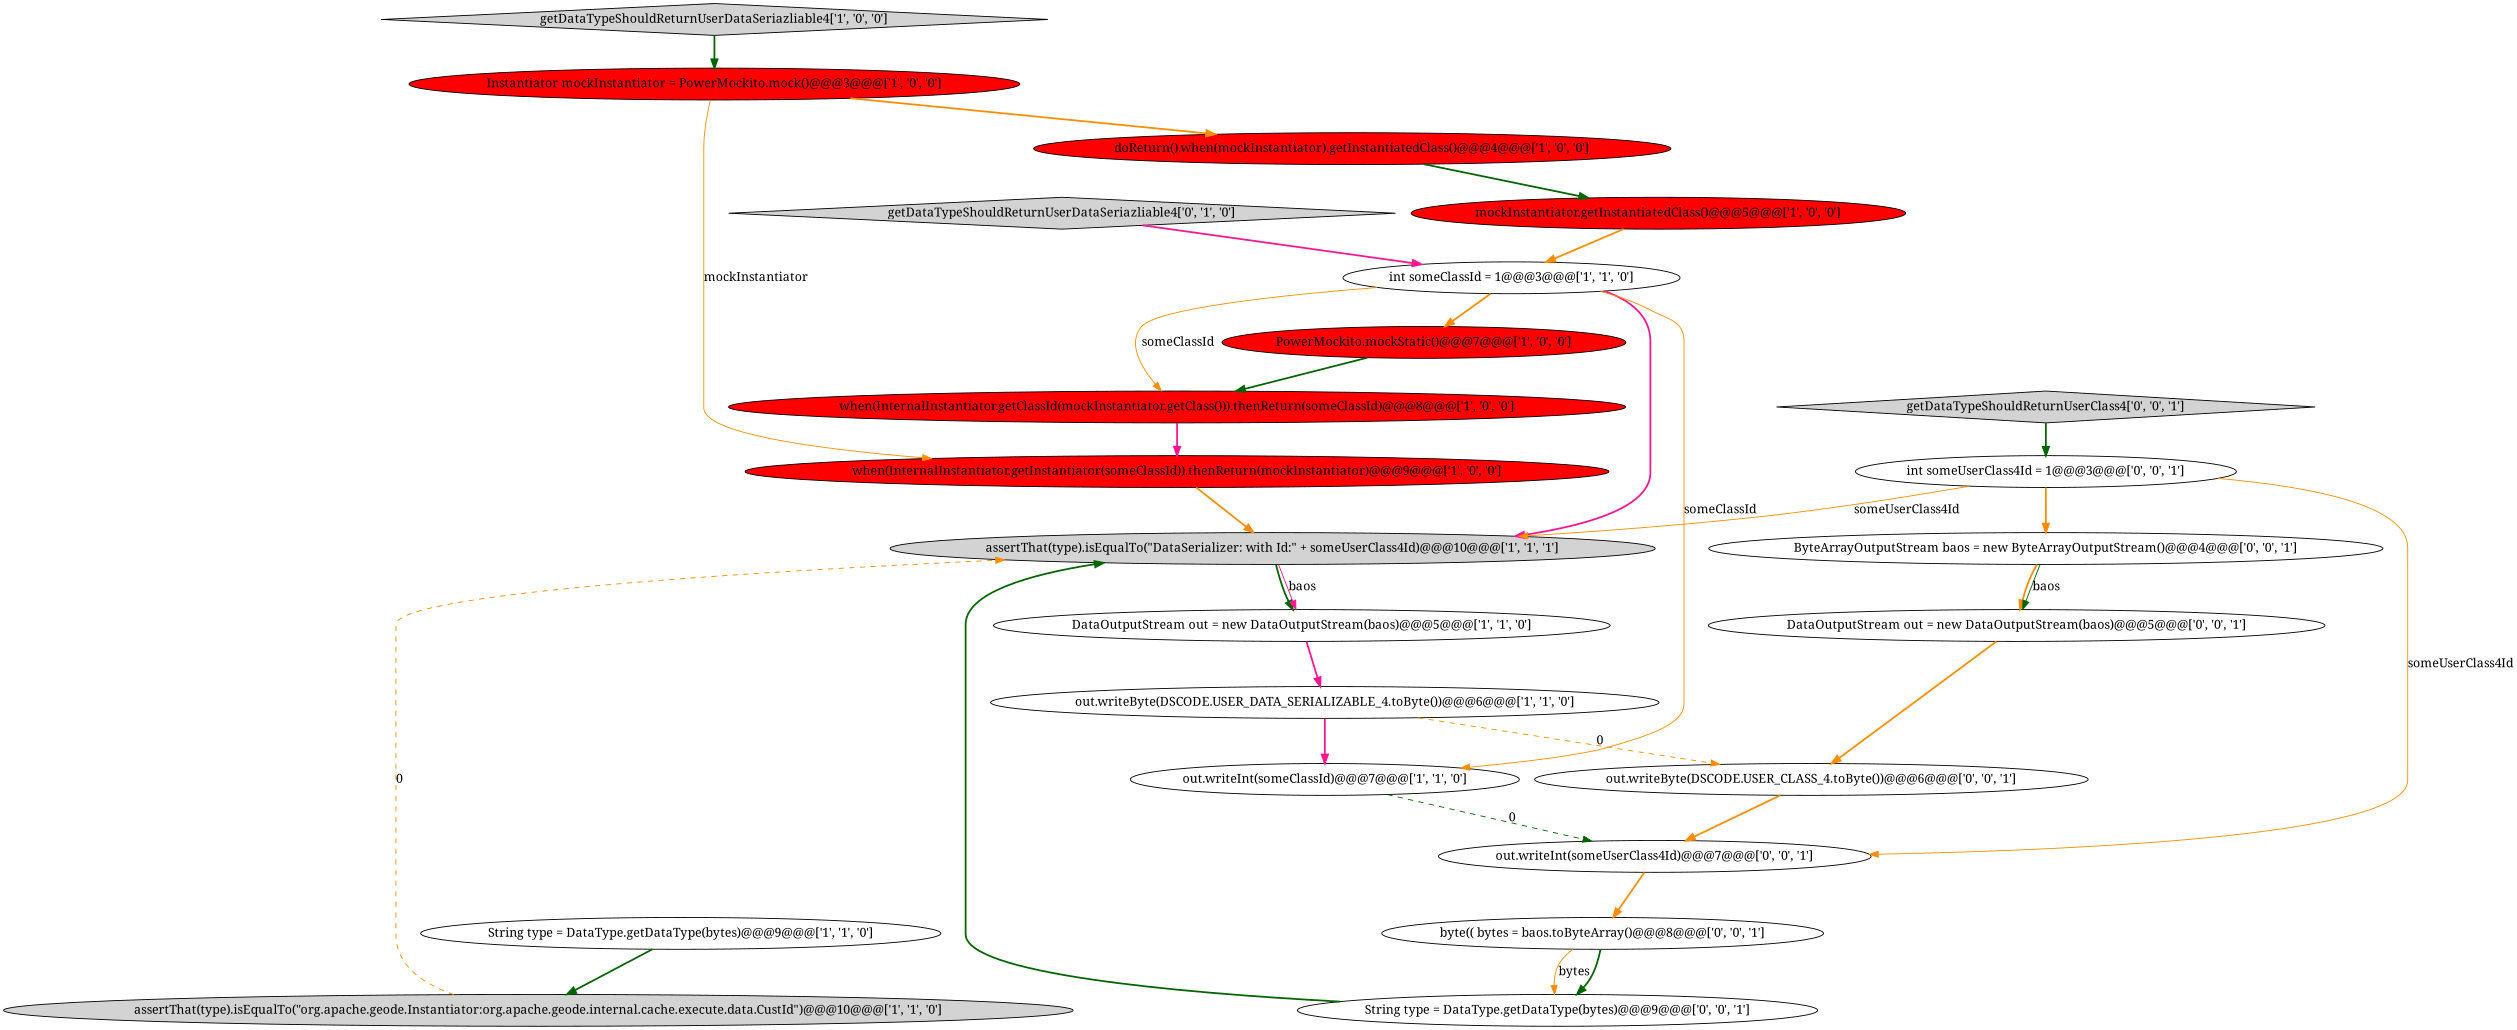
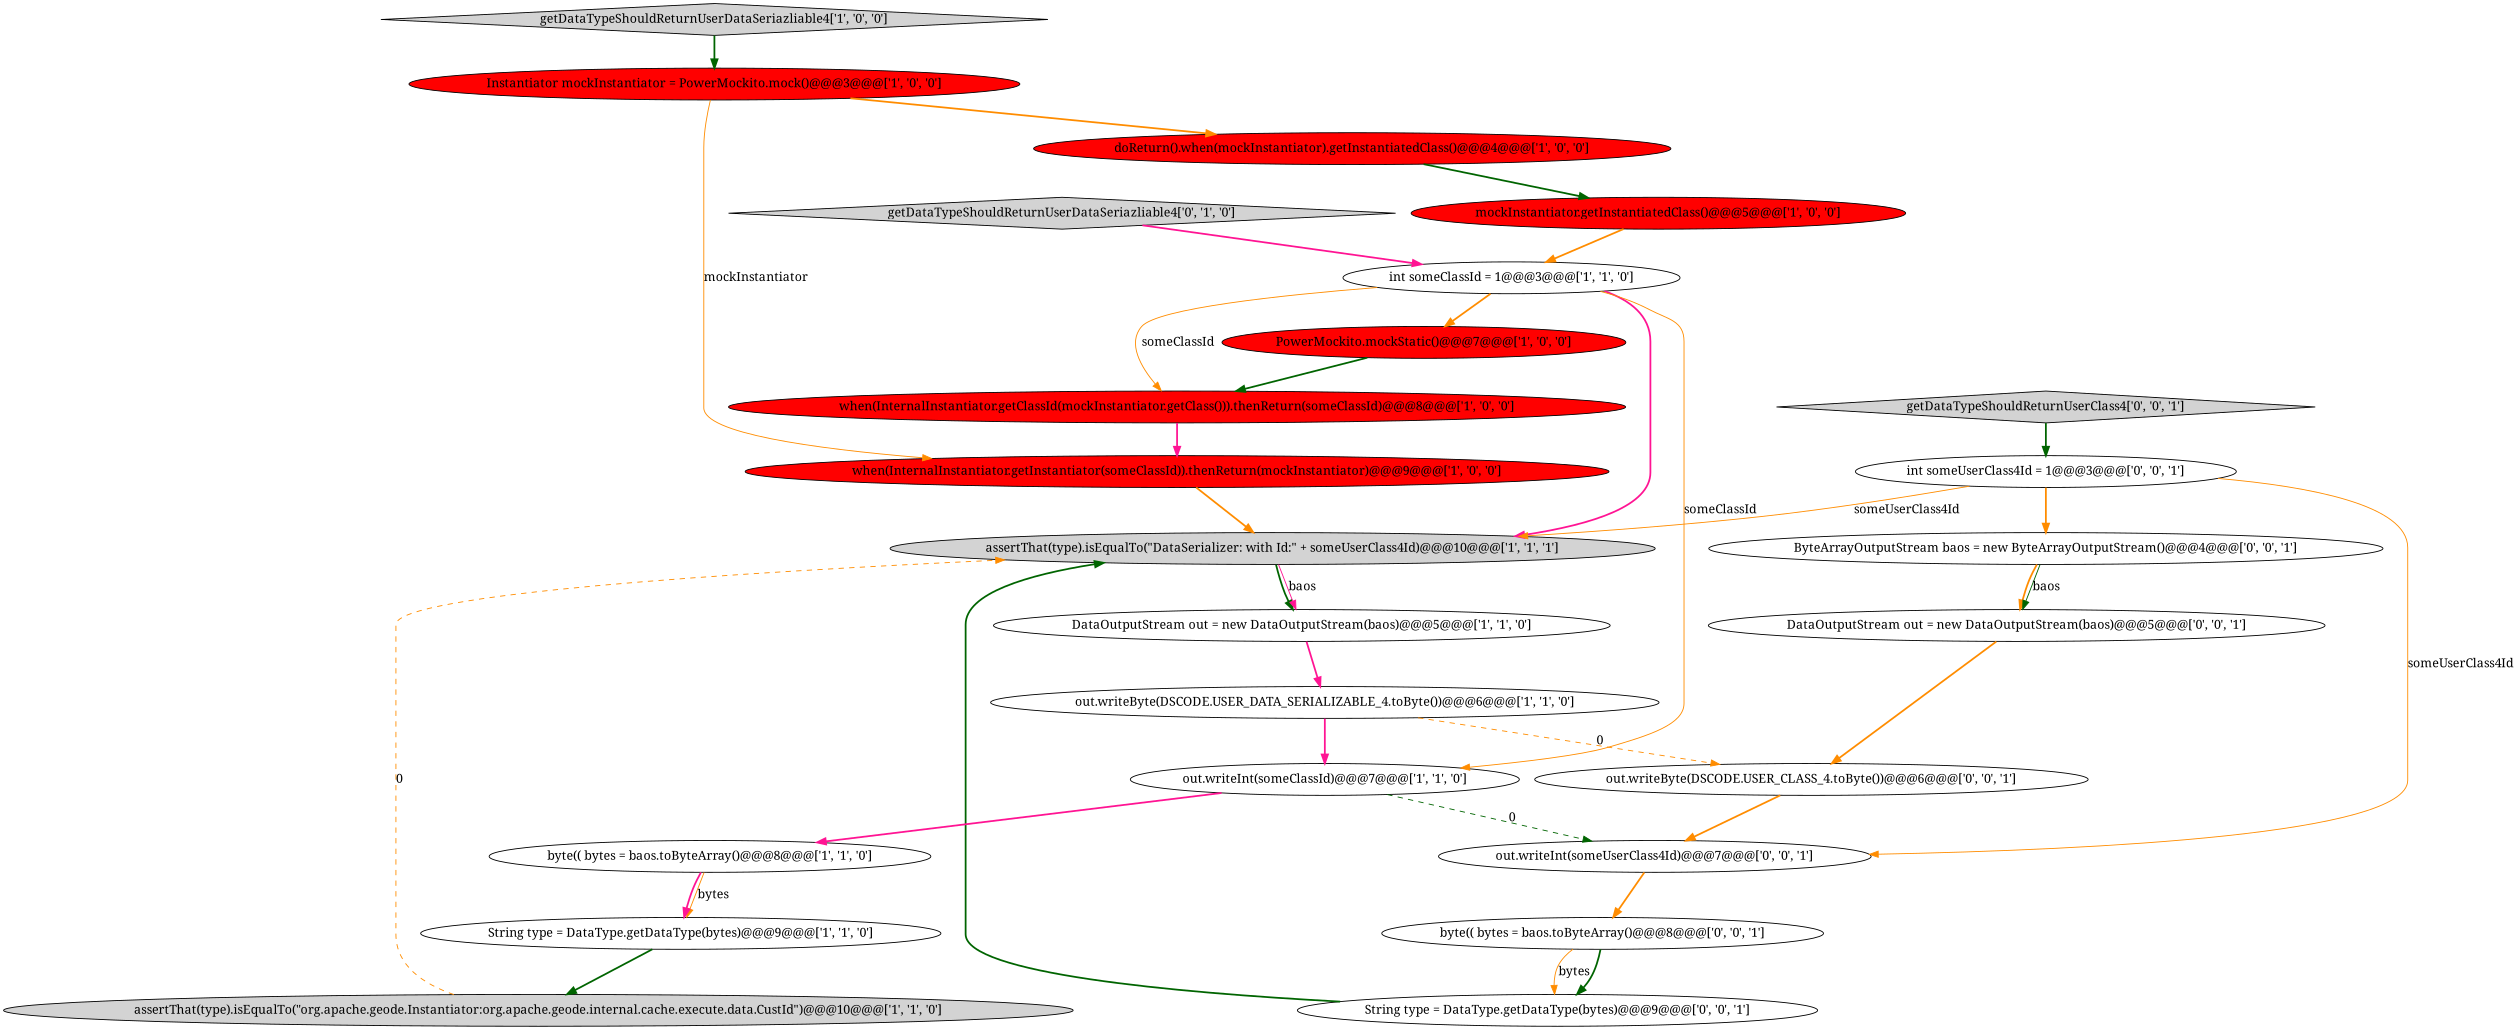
node "byte(( bytes = baos.toByteArray()@@@8@@@['1', '1', '0']": added
